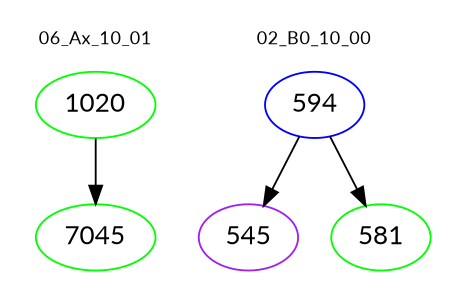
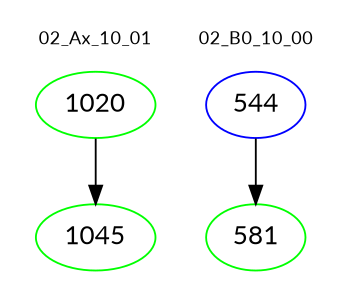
cluster "06_Ax_10_01": label "06_Ax_10_01" -> "02_Ax_10_01"
node "594": label "594" -> "544"
node "7045": label "7045" -> "1045"
node "545": removed
